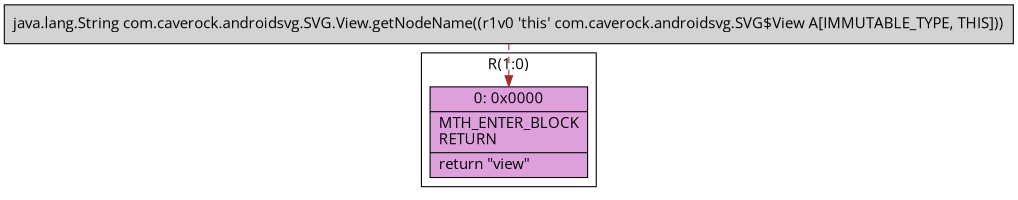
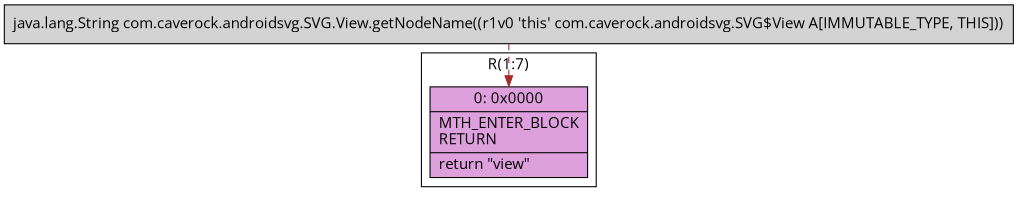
cluster "R(1:0)": label "R(1:0)" -> "R(1:7)"
